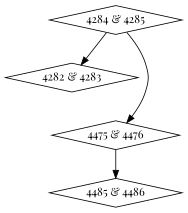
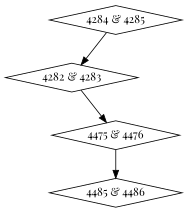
edge "4284 & 4285" -> "4475 & 4476": now "4282 & 4283" -> "4475 & 4476"
